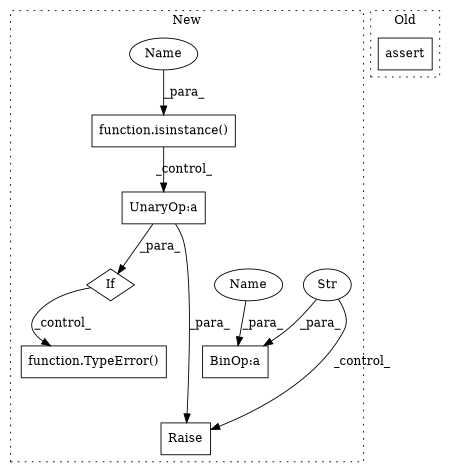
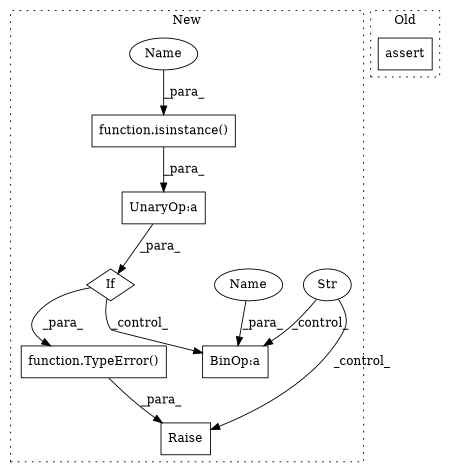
edge "function.isinstance()" -> "UnaryOp:a": label "_control_" -> "_para_"
edge "UnaryOp:a" -> "Raise": now "function.TypeError()" -> "Raise"
edge "If" -> "function.TypeError()": label "_control_" -> "_para_"
edge "Str" -> "BinOp:a": label "_para_" -> "_control_"
edge "If" -> "BinOp:a": added, label "_control_"
